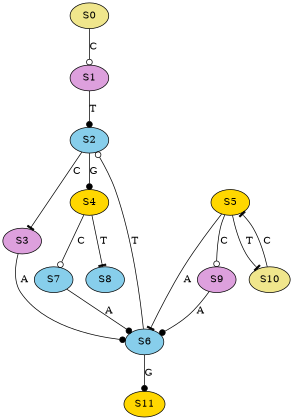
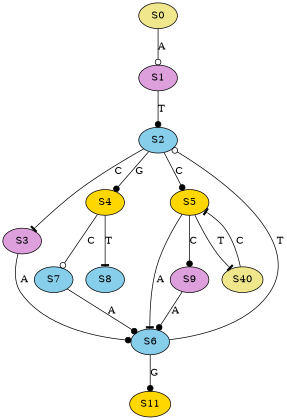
edge "S0" -> "S1": label "C" -> "A"
edge "S2" -> "S5": added, label "C"
edge "S5" -> "S9": arrowhead odot -> dot
node "S10": label "S10" -> "S40"
